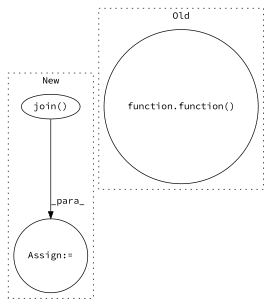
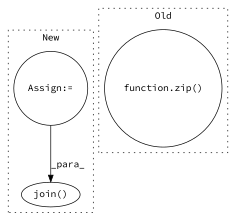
node "function.function()": label "function.function()" -> "function.zip()"
edge "join()" -> "Assign:=": reversed
